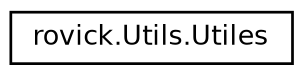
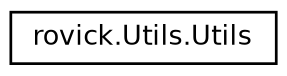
node "rovick.Utils.Utiles": label "rovick.Utils.Utiles" -> "rovick.Utils.Utils"
